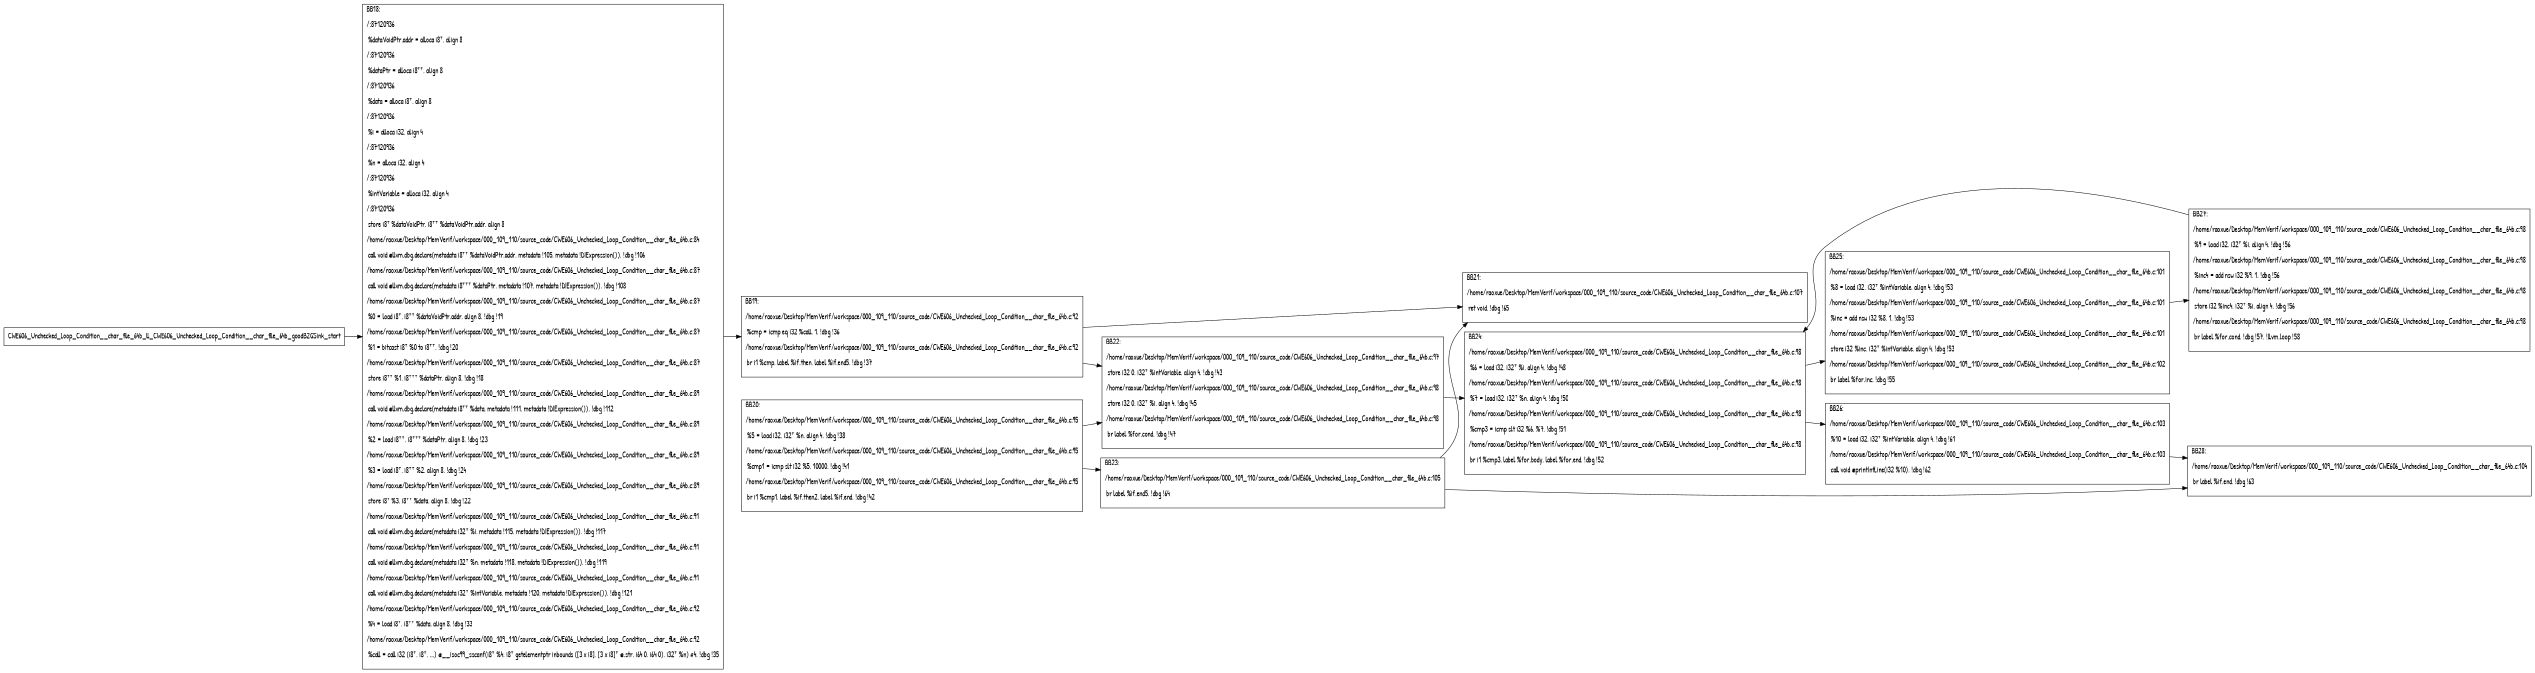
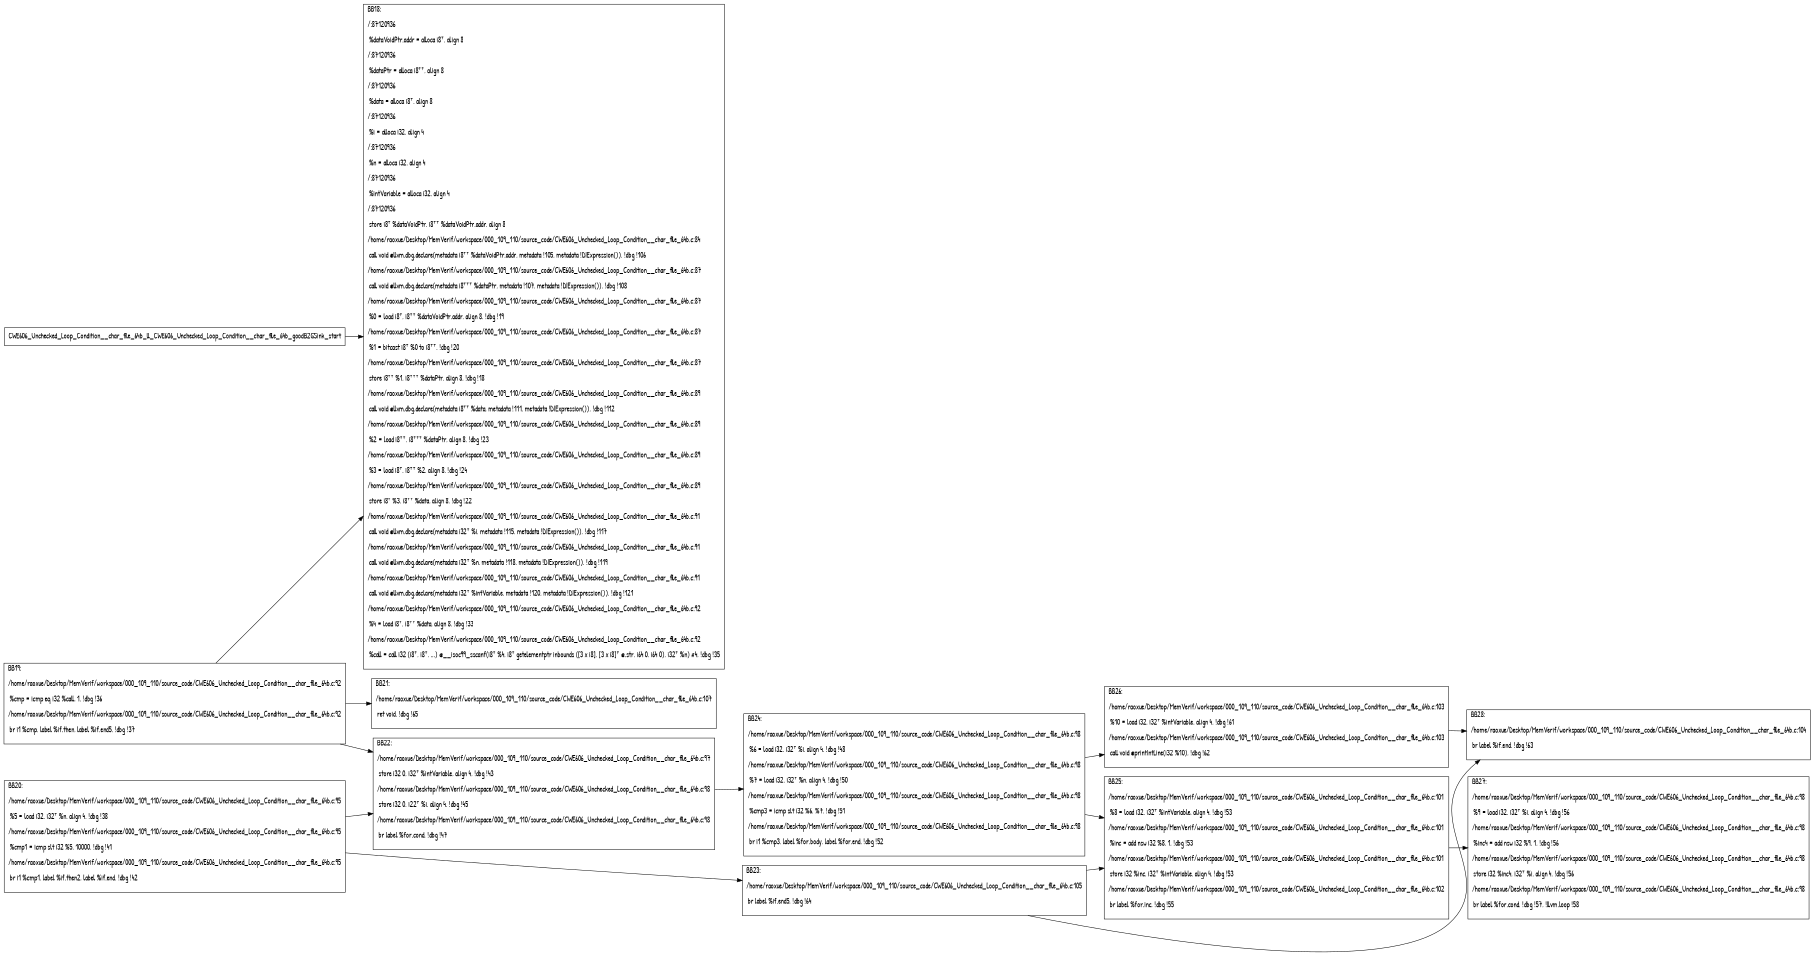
edge "BB27:" -> "BB24:": removed
edge "BB18:" -> "BB19:": reversed
edge "BB23:" -> "BB21:": now "BB23:" -> "BB25:"
node "BB22:": text "store i32 0, i32* %i, align 4, !dbg !45" -> "store i32 0, i22* %i, align 4, !dbg !45"
